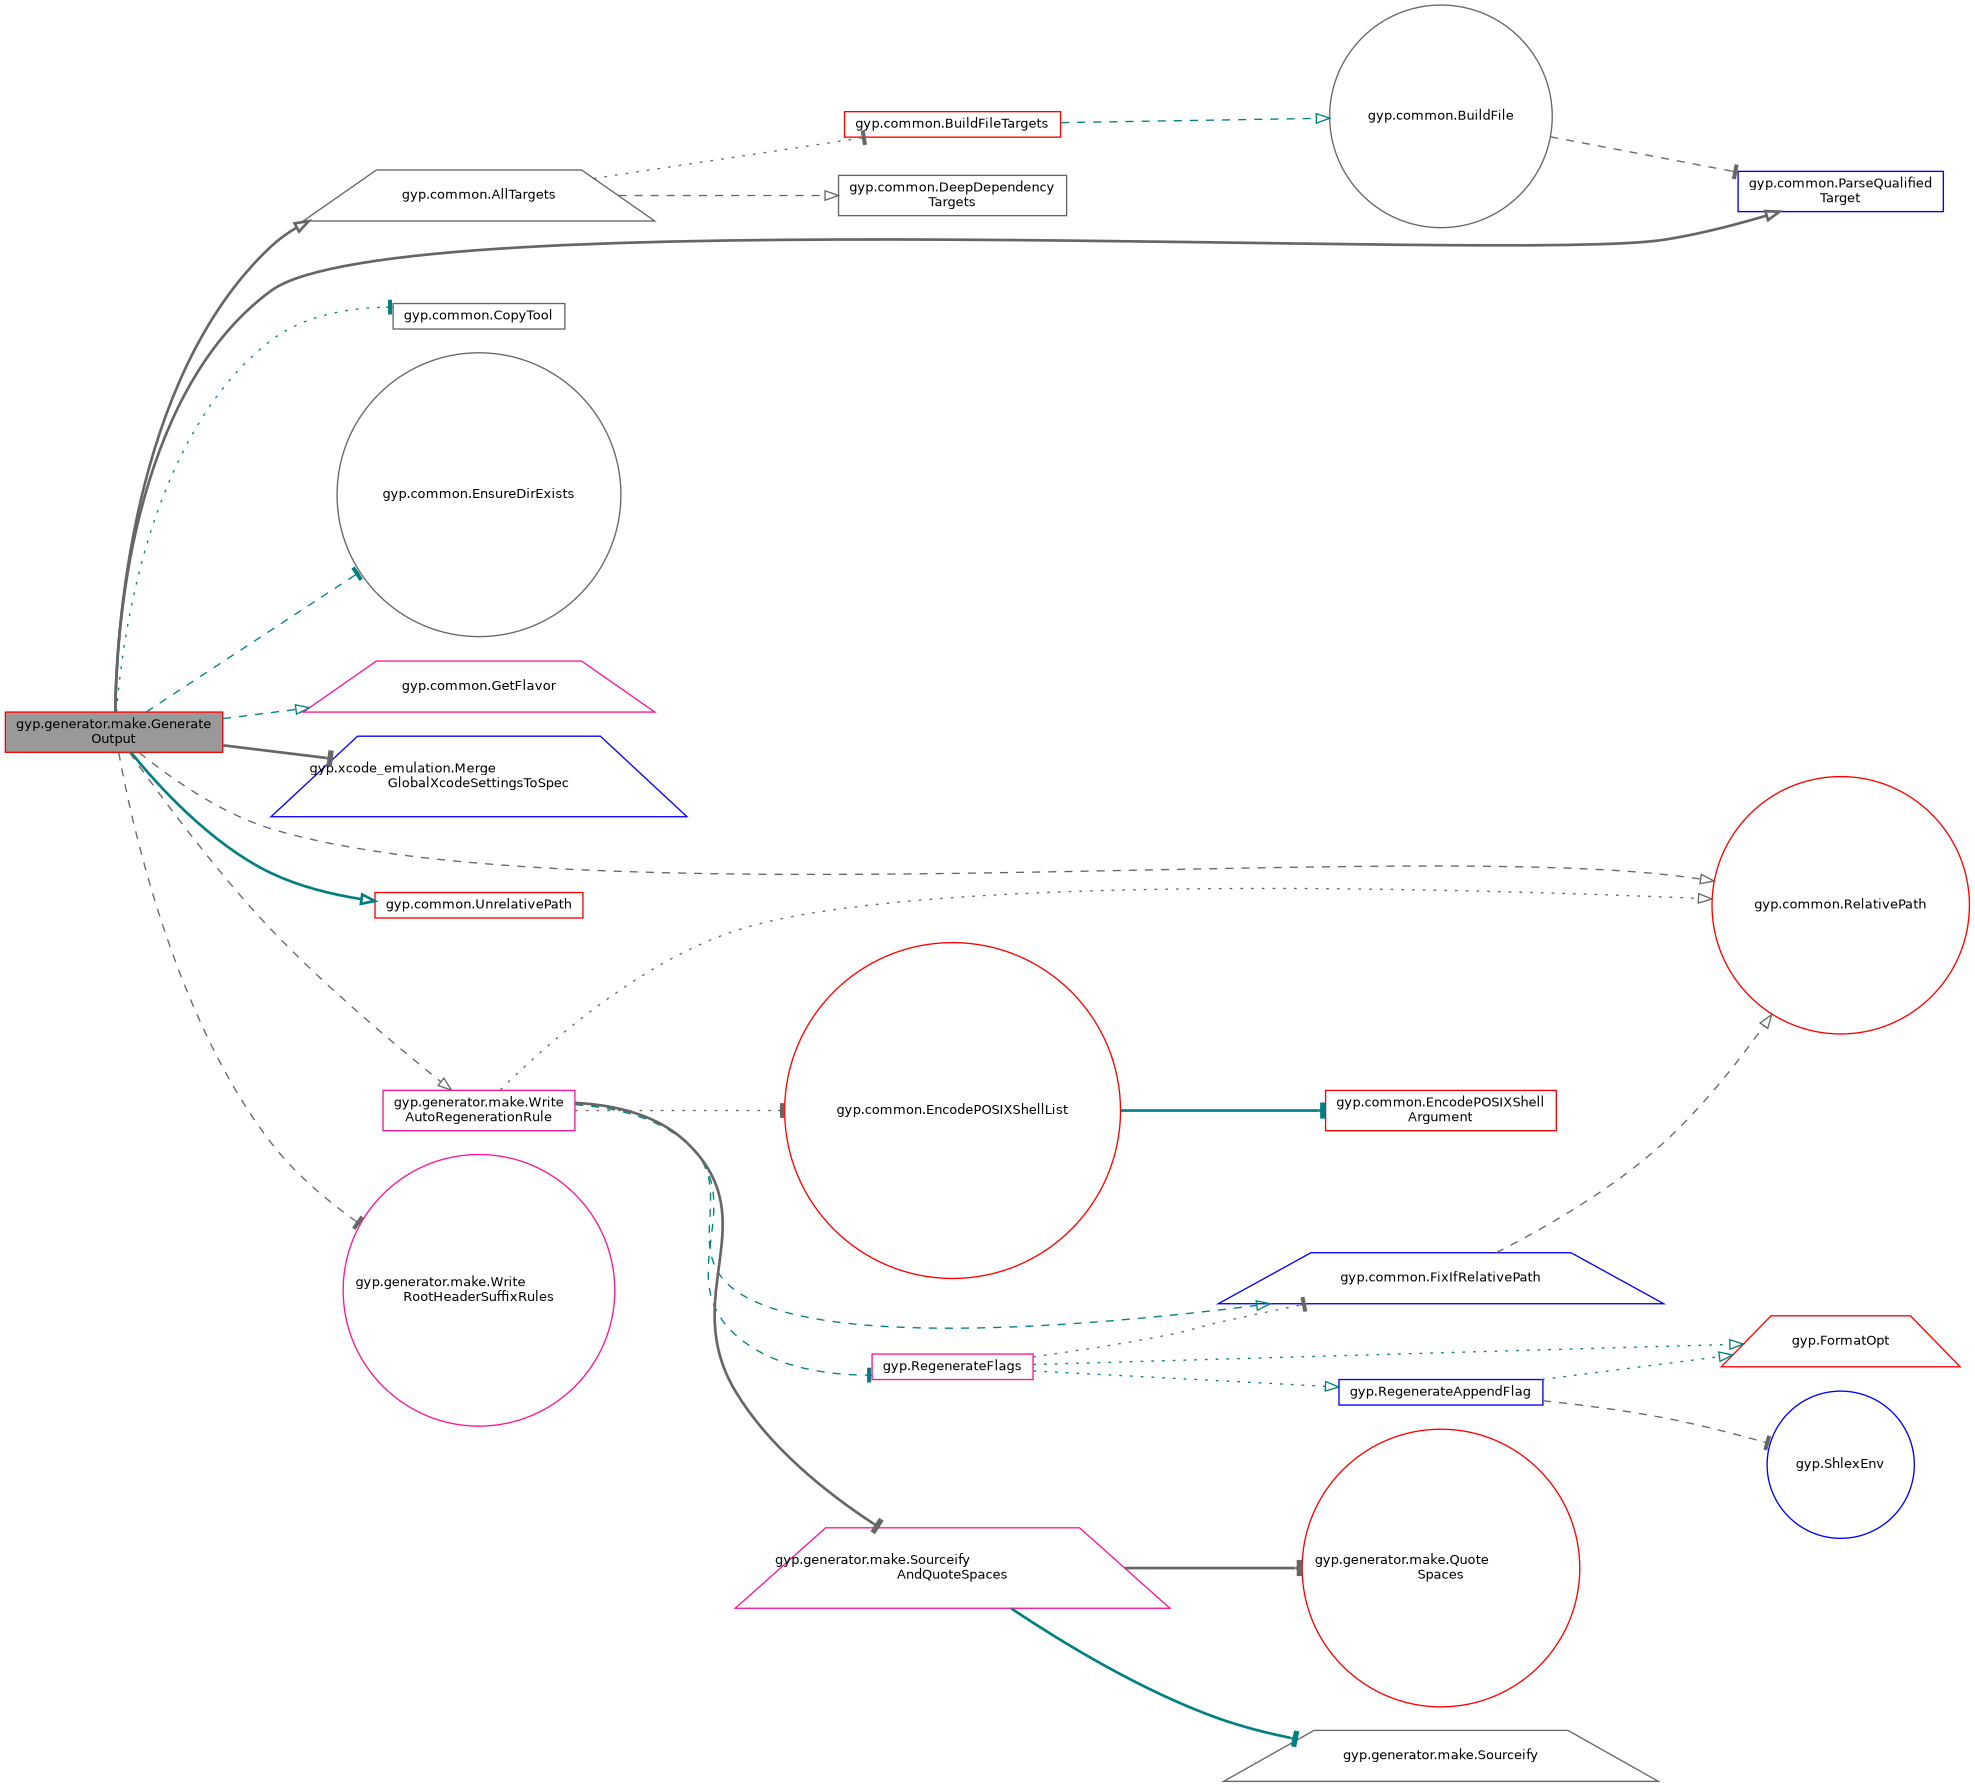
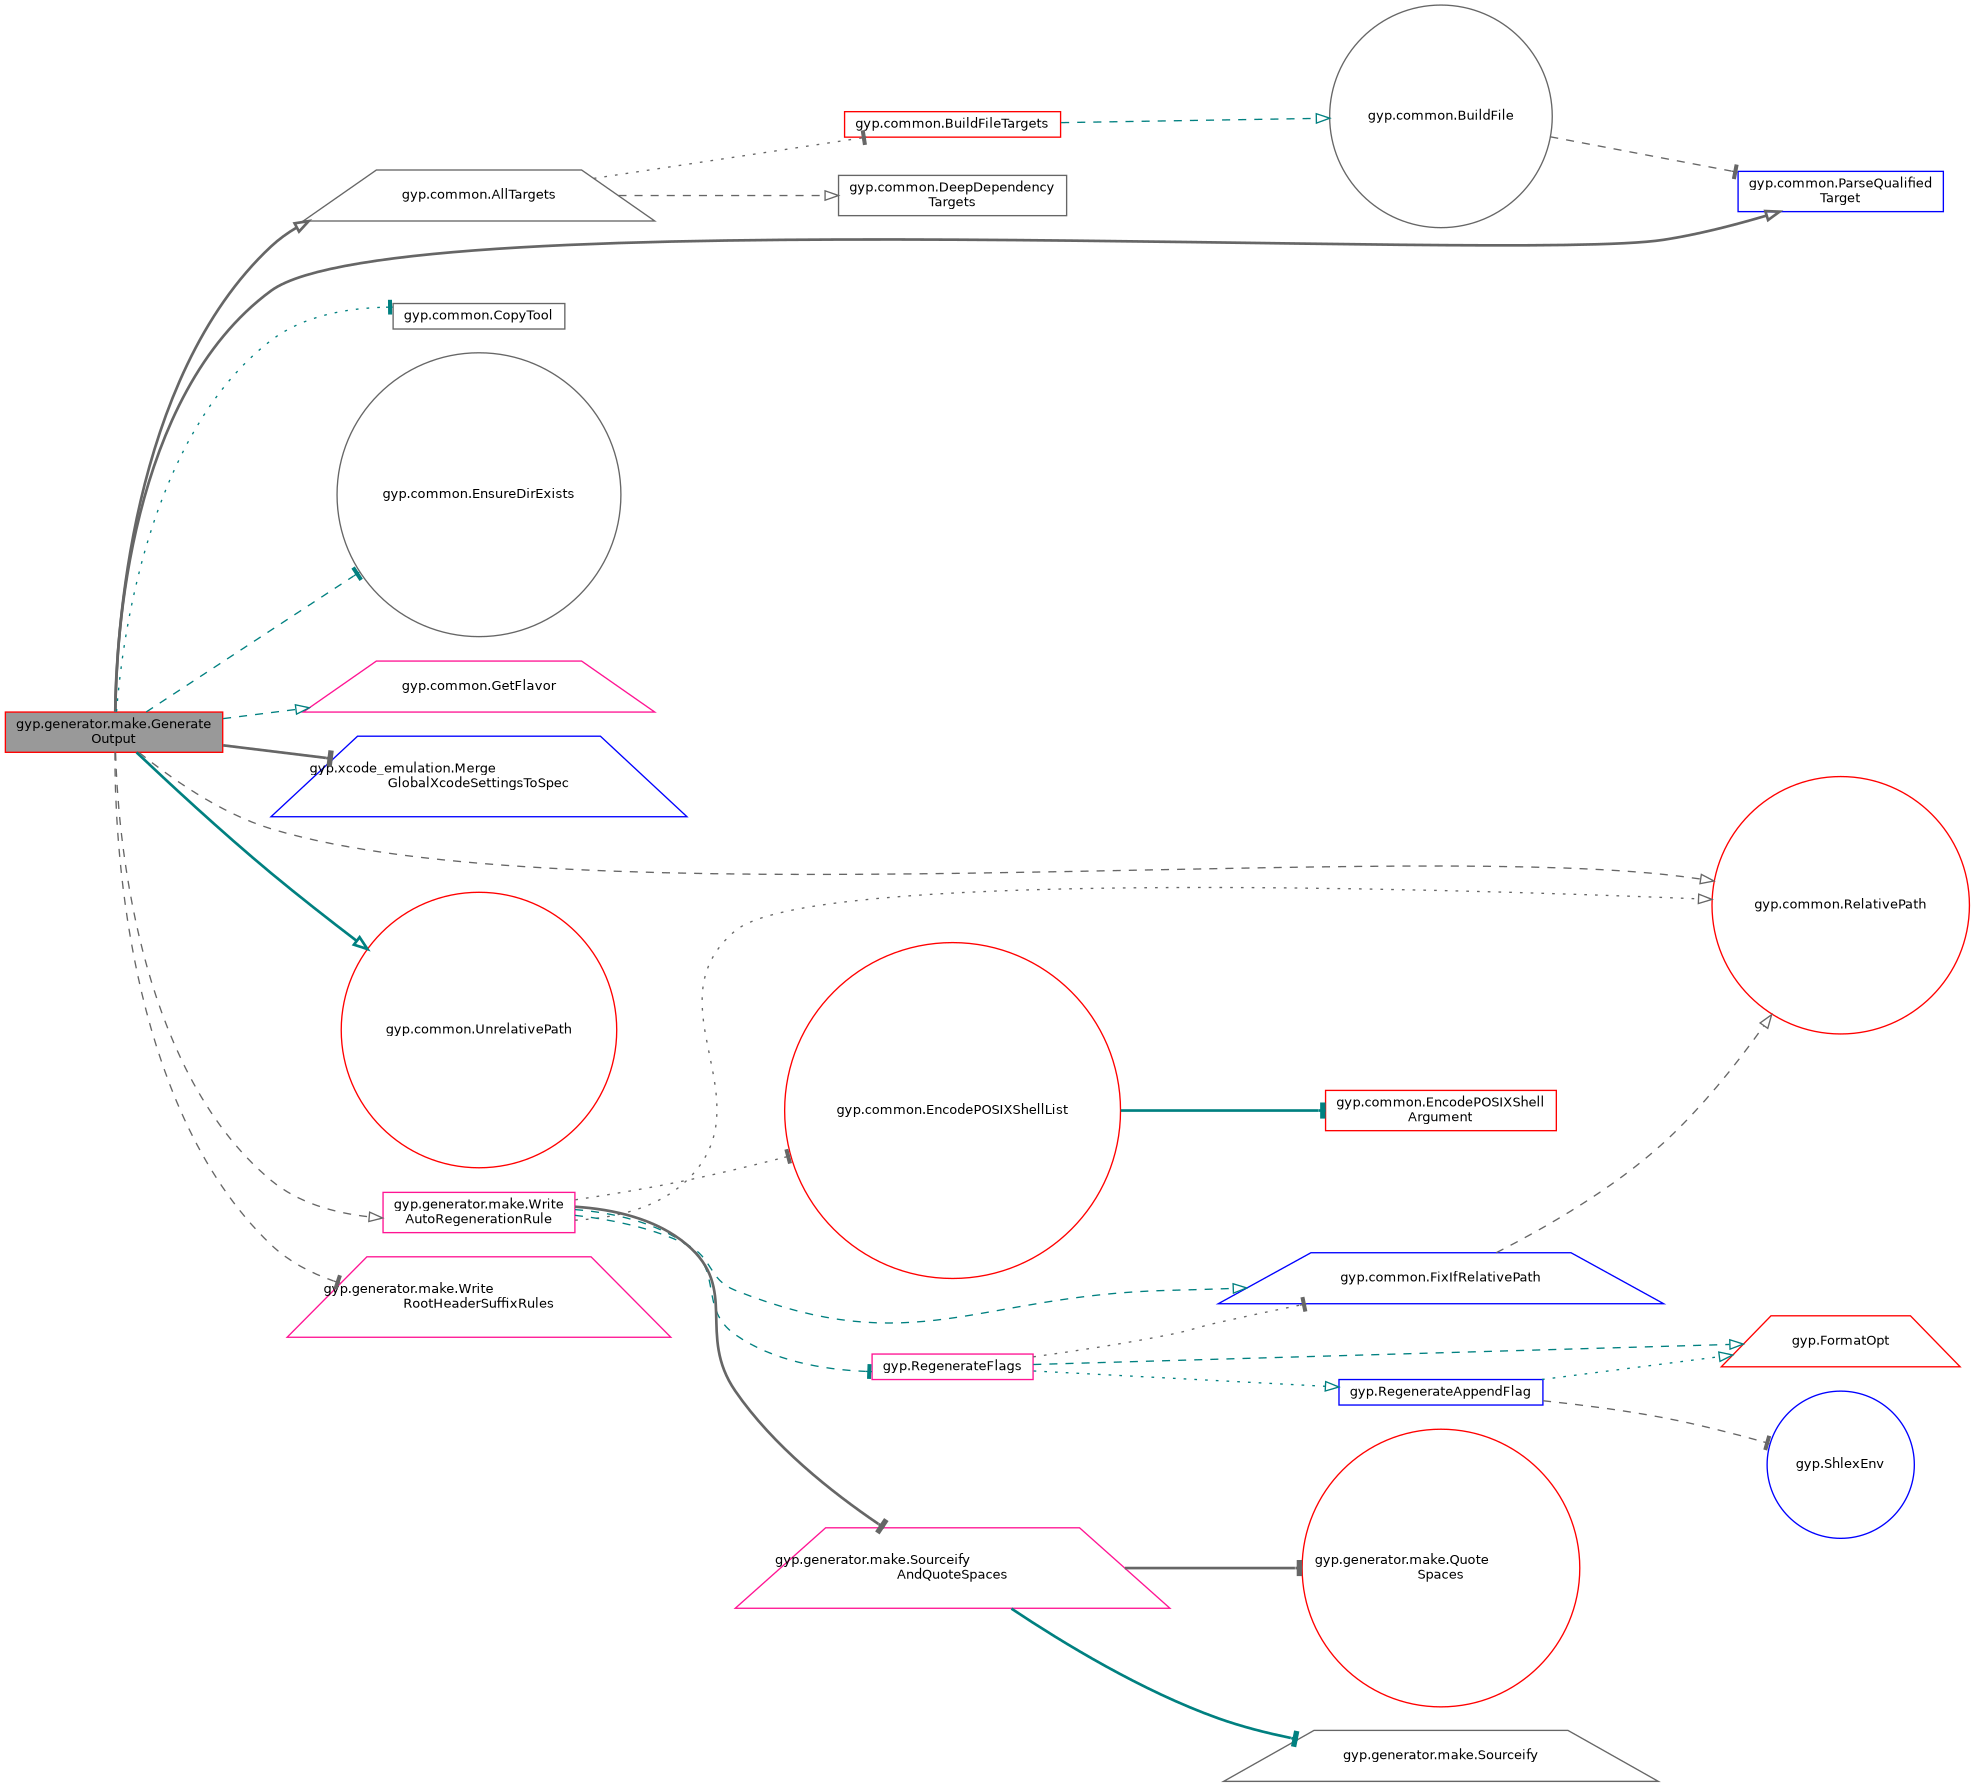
node "gyp.common.UnrelativePath": shape box -> circle
node "gyp.generator.make.Write RootHeaderSuffixRules": shape circle -> trapezium
edge "gyp.RegenerateFlags" -> "gyp.FormatOpt": style dotted -> dashed
